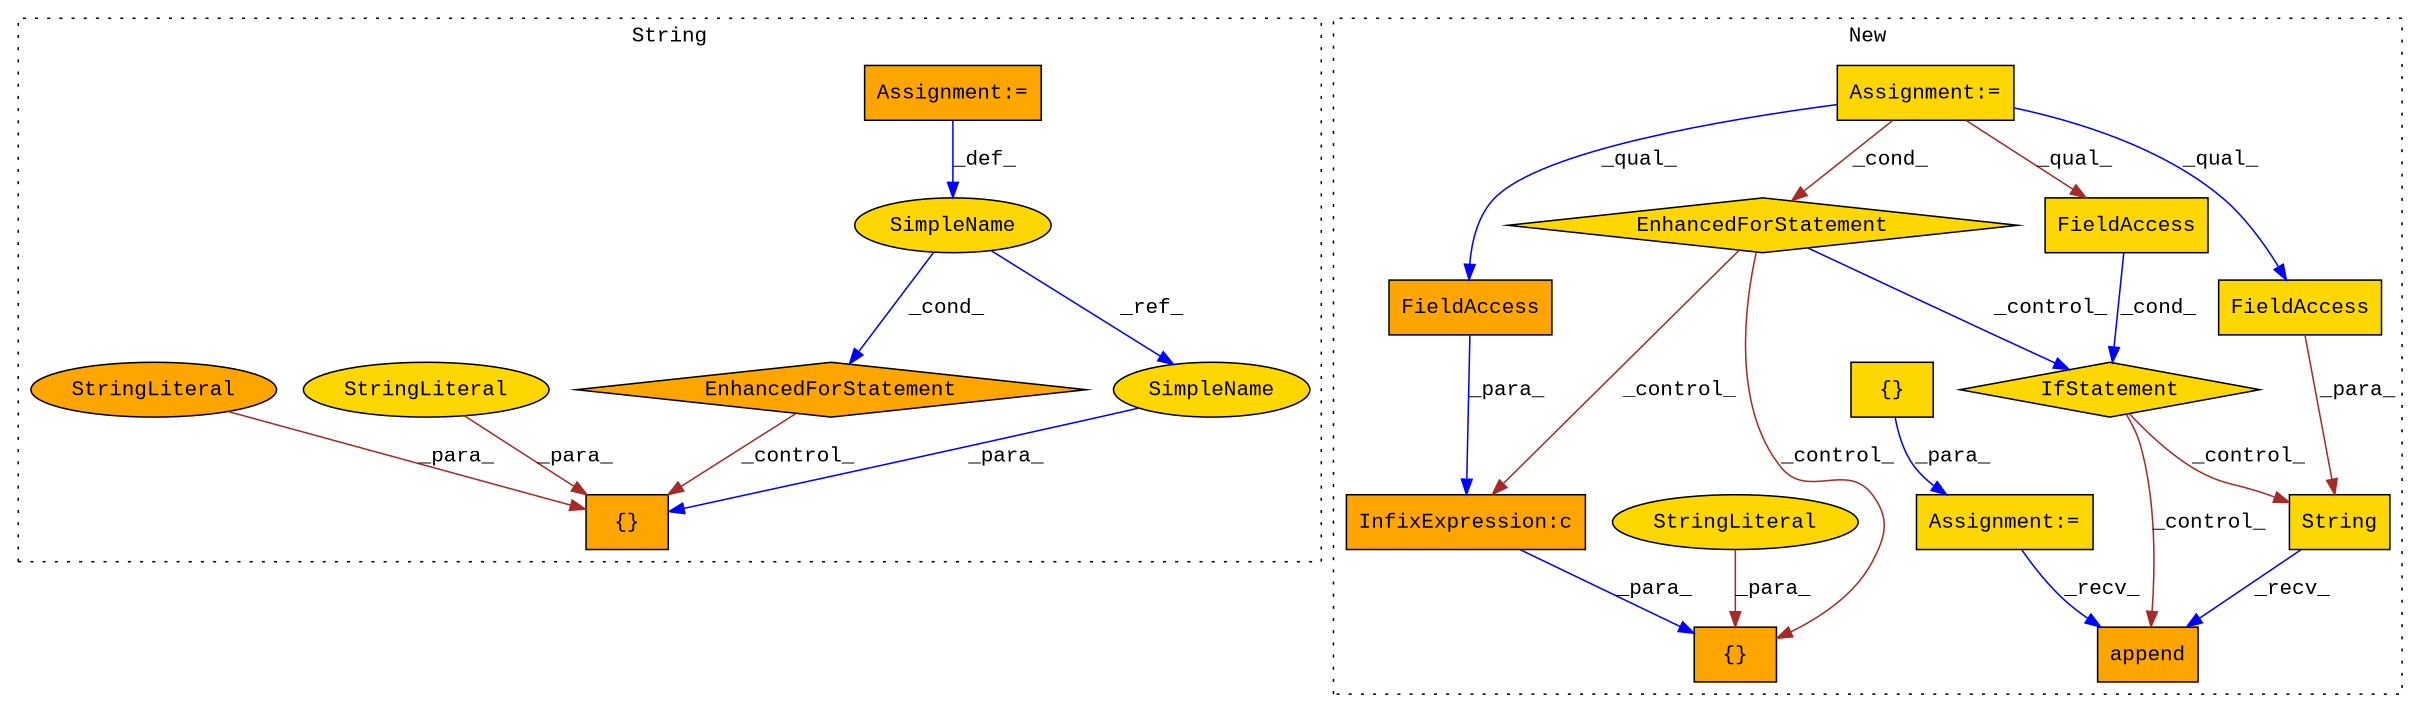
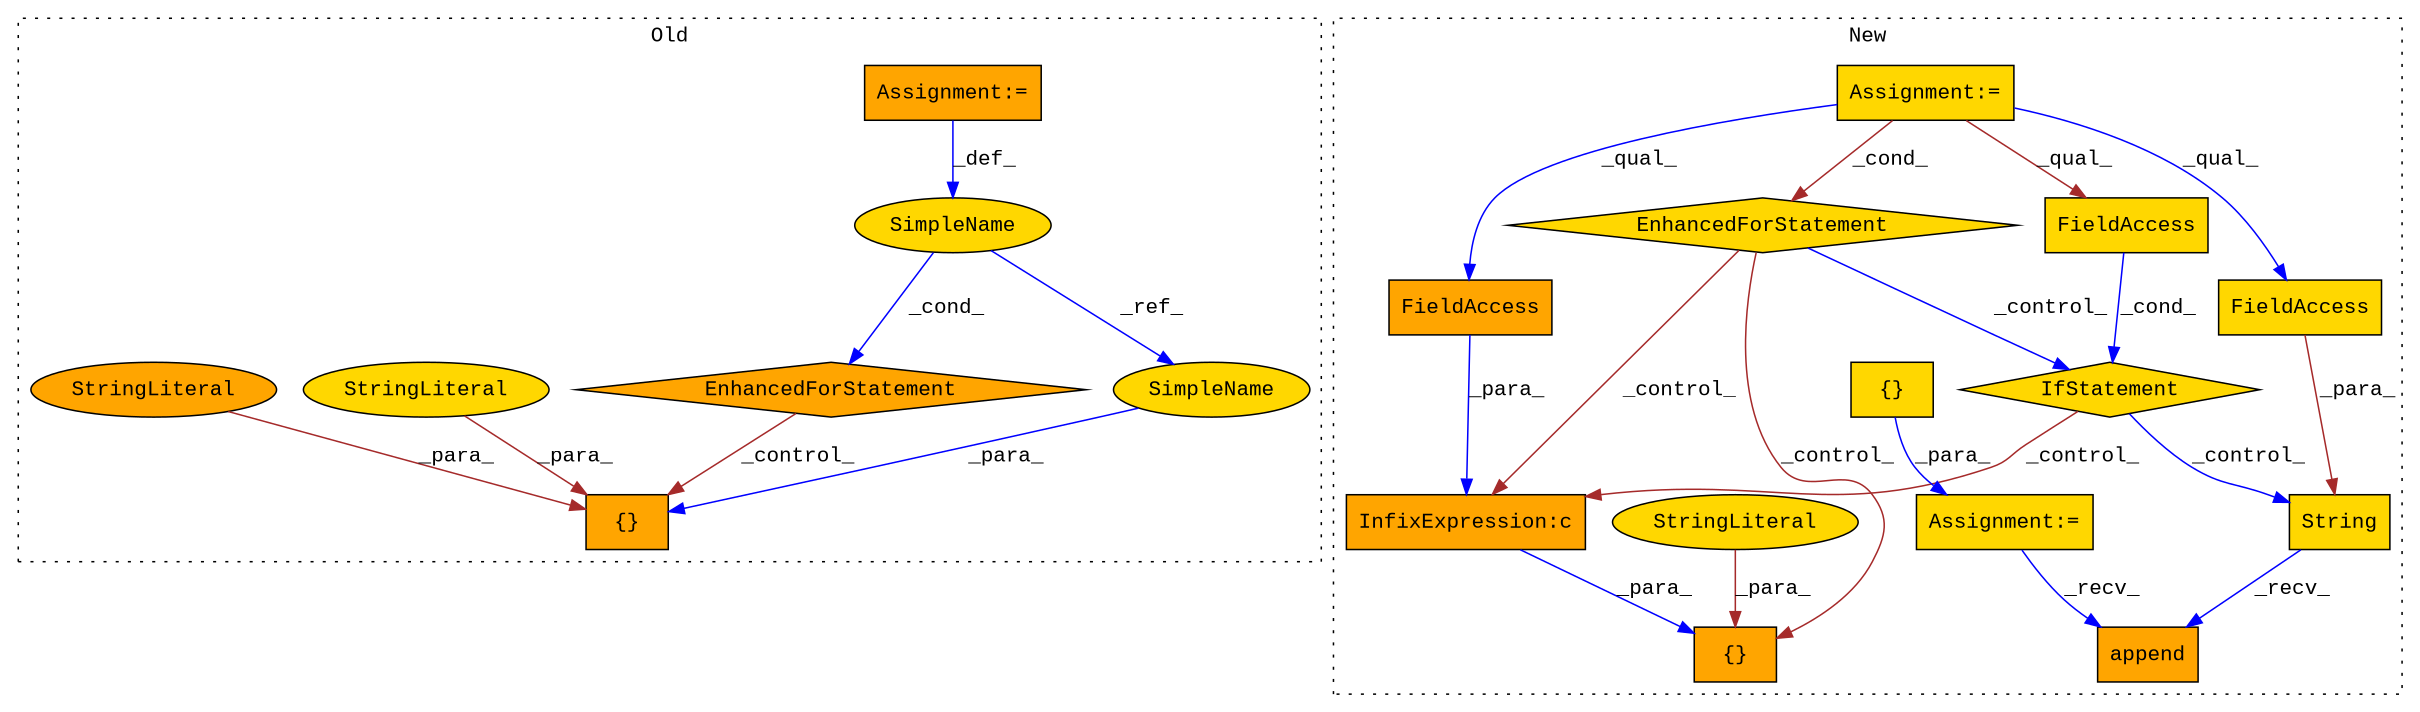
cluster "String": label "String" -> "Old"
edge "IfStatement" -> "String": color brown -> blue
edge "IfStatement" -> "append": now "IfStatement" -> "InfixExpression:c"
